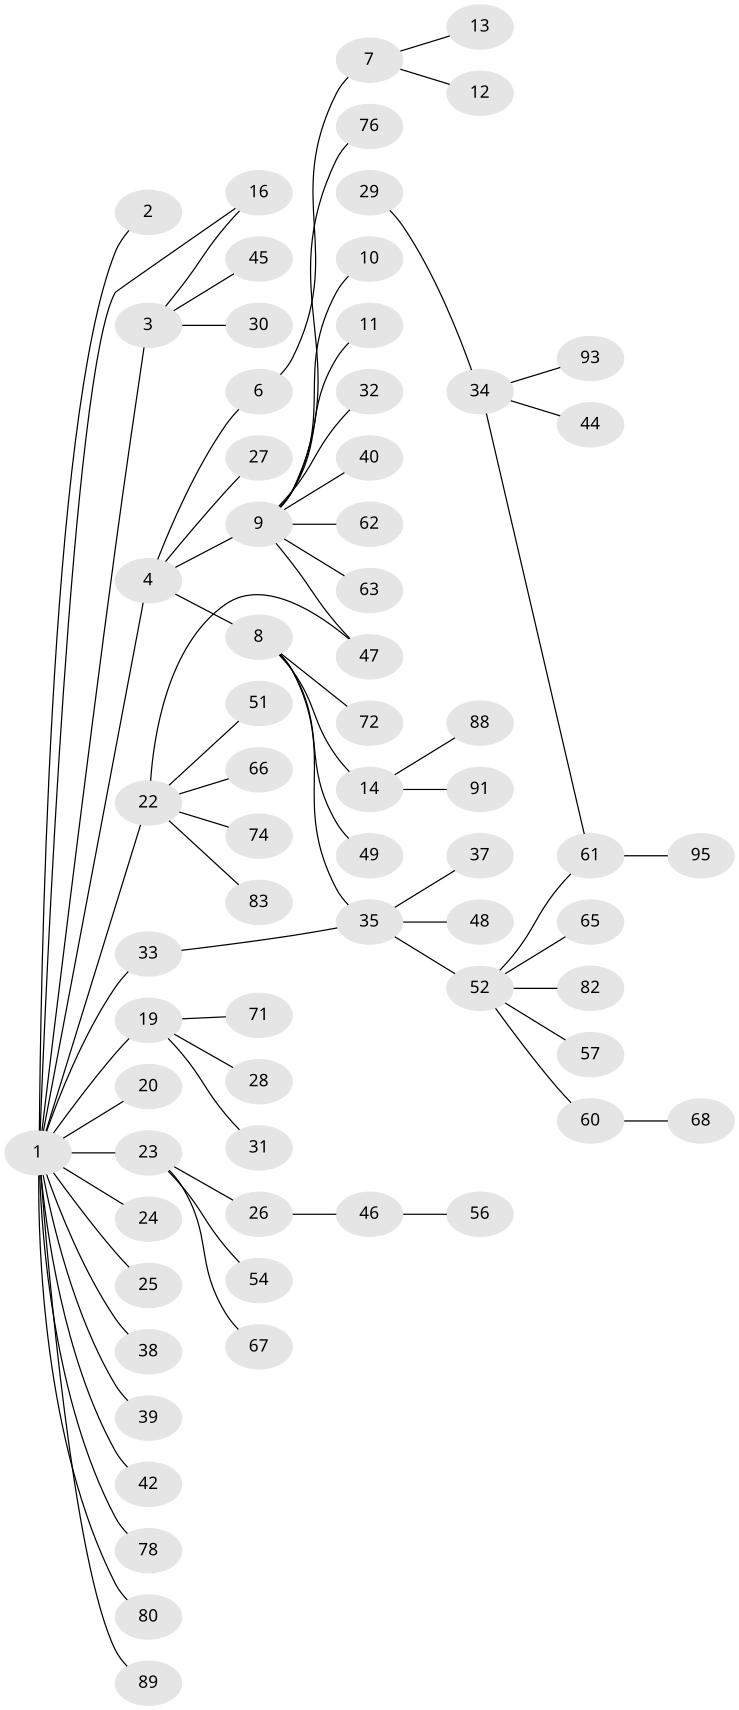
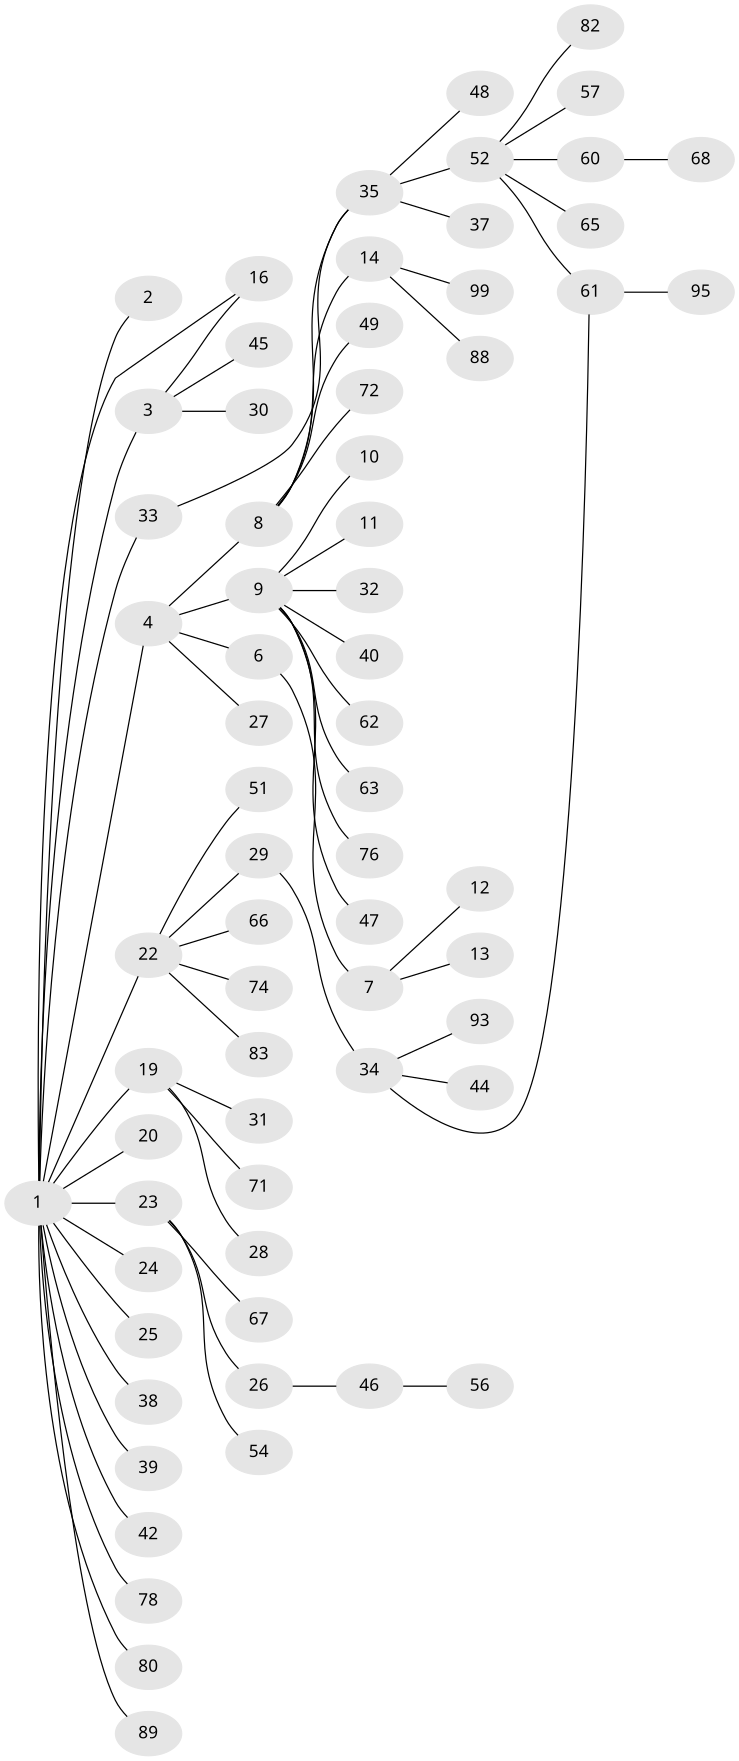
edge "47" -- "22": now "29" -- "22"
node "91": label "91" -> "99"
